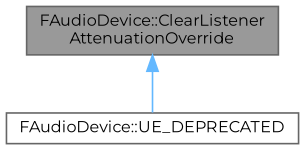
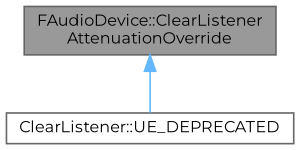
node "FAudioDevice::UE_DEPRECATED": label "FAudioDevice::UE_DEPRECATED" -> "ClearListener::UE_DEPRECATED"
